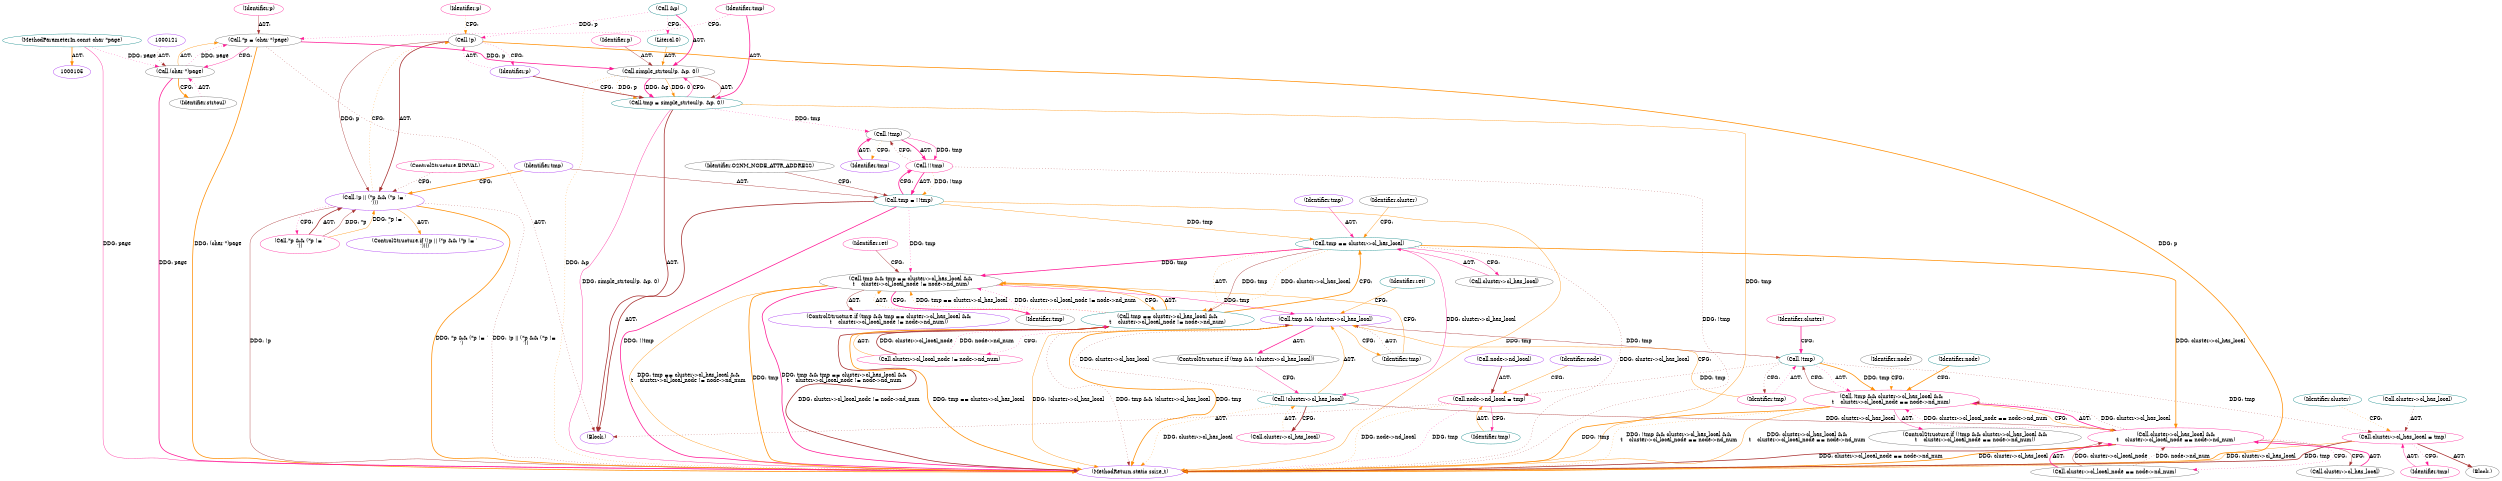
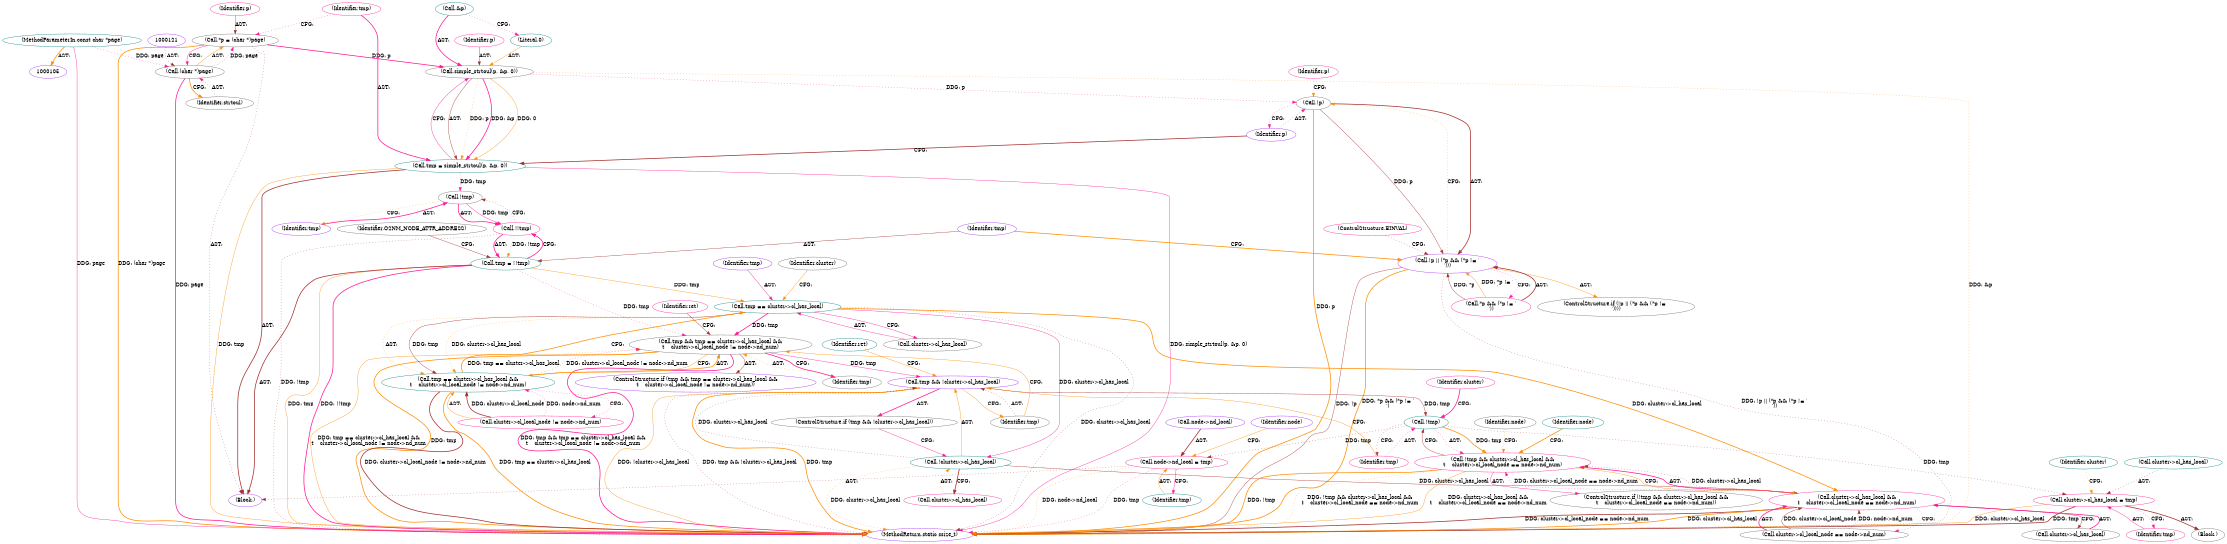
edge "(Call,&p)" -> "(Call,!p)": now "(Call,simple_strtoul(p, &p, 0))" -> "(Call,!p)"
node "(ControlStructure,if (!p || (*p && (*p != ' '))))": color purple -> gray40
